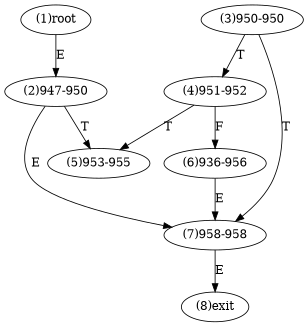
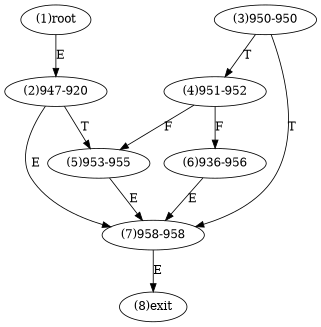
node "(2)947-950": label "(2)947-950" -> "(2)947-920"
edge "(4)951-952" -> "(5)953-955": label "T" -> "F"
edge "(5)953-955" -> "(7)958-958": added, label "E"
